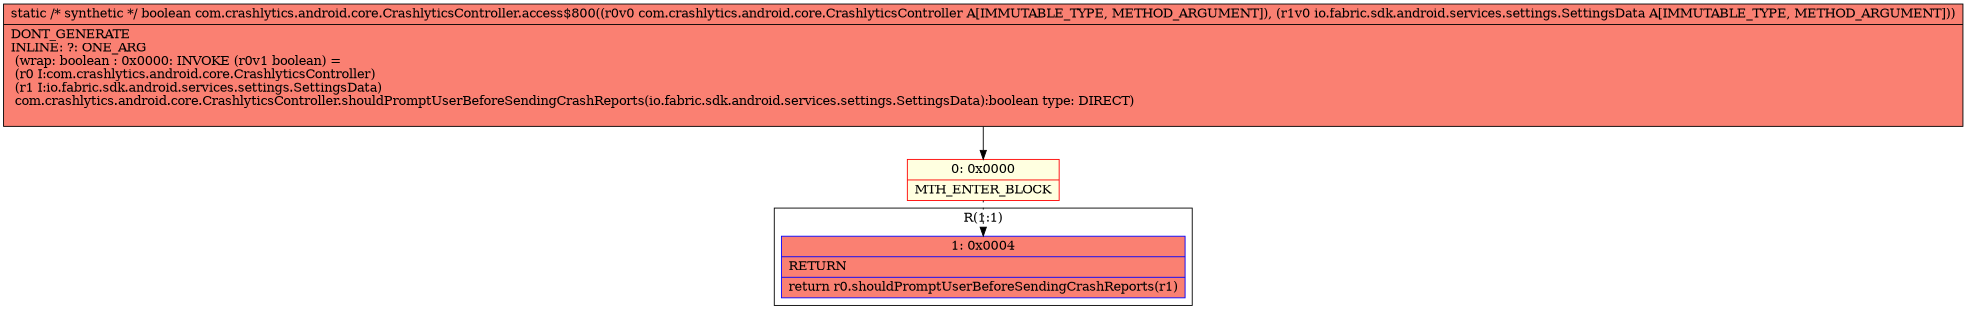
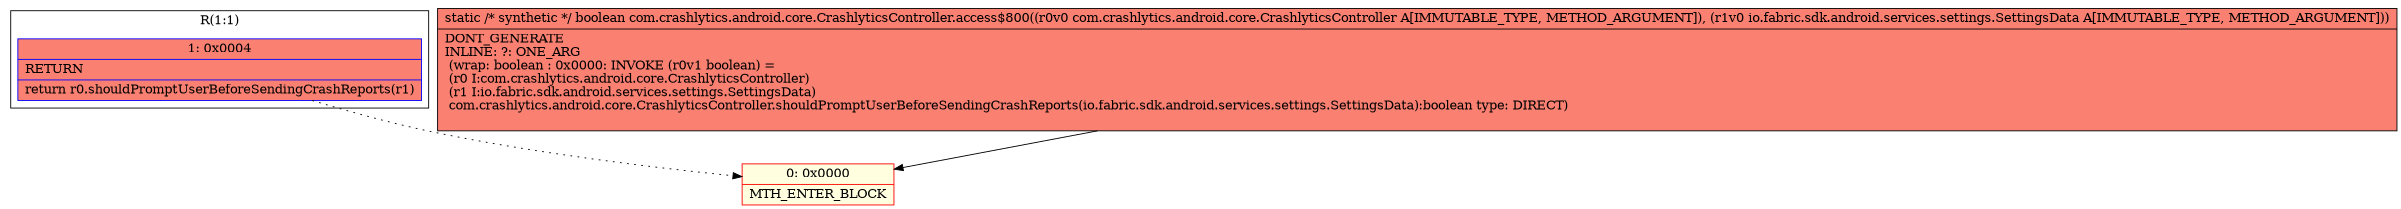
edge "0: 0x0000" -> "1: 0x0004": reversed
